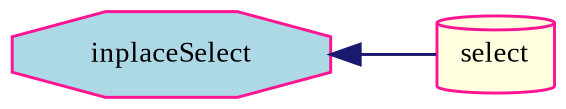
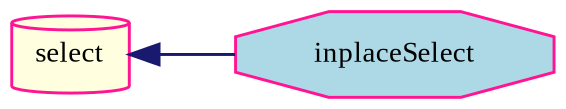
edge "select" -> "inplaceSelect": reversed
